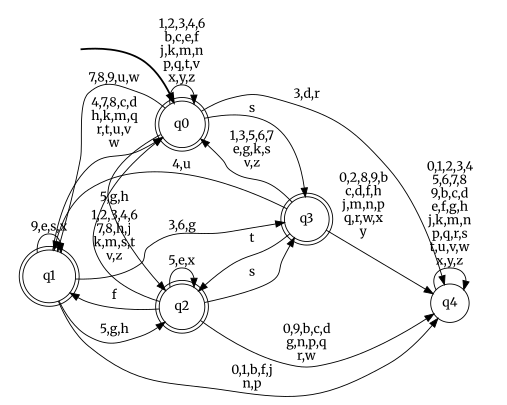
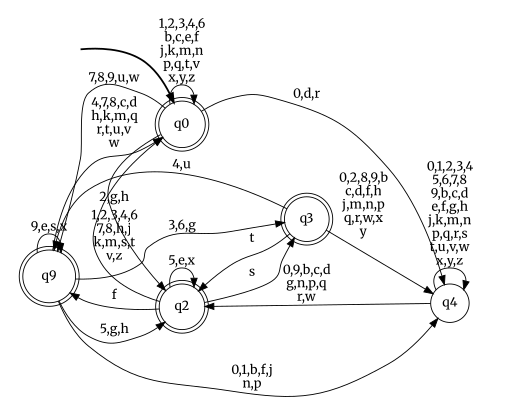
edge "q0" -> "q4": label "3,d,r" -> "0,d,r"
edge "q0" -> "q3": removed, label "s"
edge "q3" -> "q0": removed, label "1,3,5,6,7 e,g,k,s v,z"
edge "q0" -> "q2": label "5,g,h" -> "2,g,h"
node "q1": label "q1" -> "q9"
edge "q2" -> "q4": reversed
